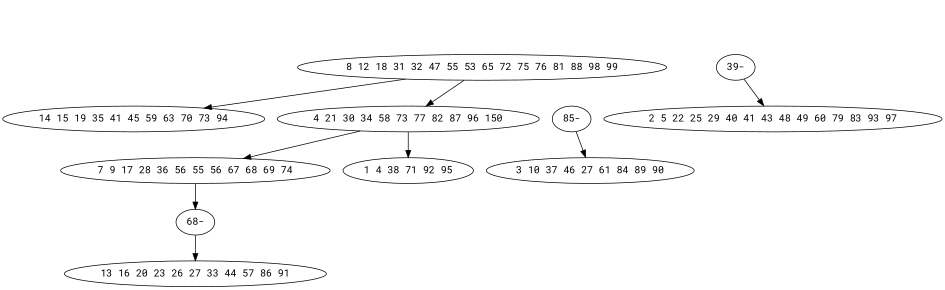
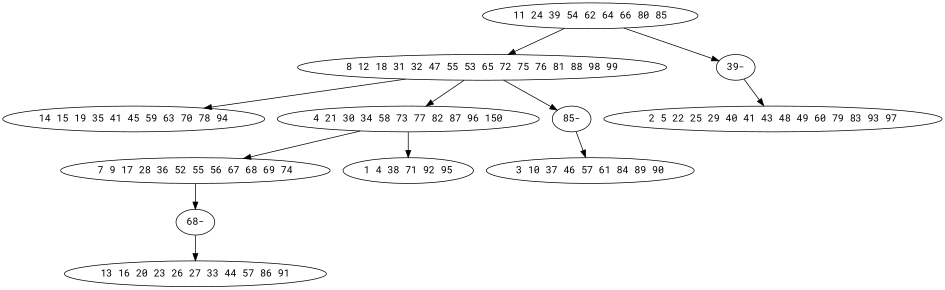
node "11 24 39 54 62 64 66 80 85": added
edge "8 12 18 31 32 47 55 53 65 72 75 76 81 88 98 99" -> "85-": added
node "14 15 19 35 41 45 59 63 70 73 94": label "14 15 19 35 41 45 59 63 70 73 94" -> "14 15 19 35 41 45 59 63 70 78 94"
node "7 9 17 28 36 56 55 56 67 68 69 74": label "7 9 17 28 36 56 55 56 67 68 69 74" -> "7 9 17 28 36 52 55 56 67 68 69 74"
node "3 10 37 46 27 61 84 89 90": label "3 10 37 46 27 61 84 89 90" -> "3 10 37 46 57 61 84 89 90"
